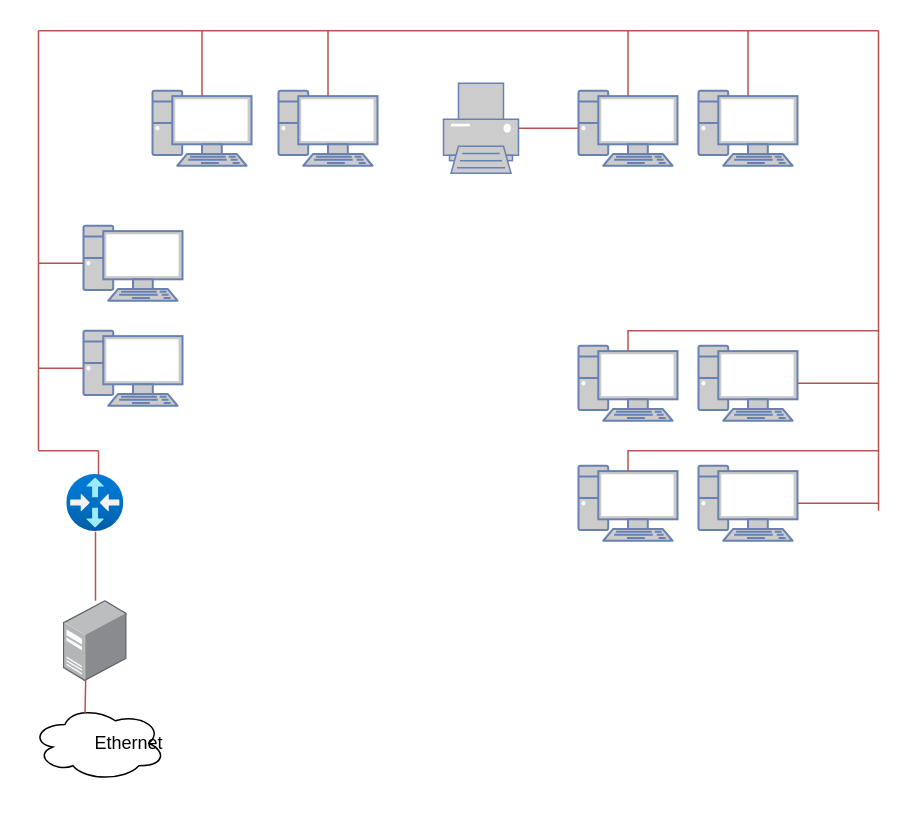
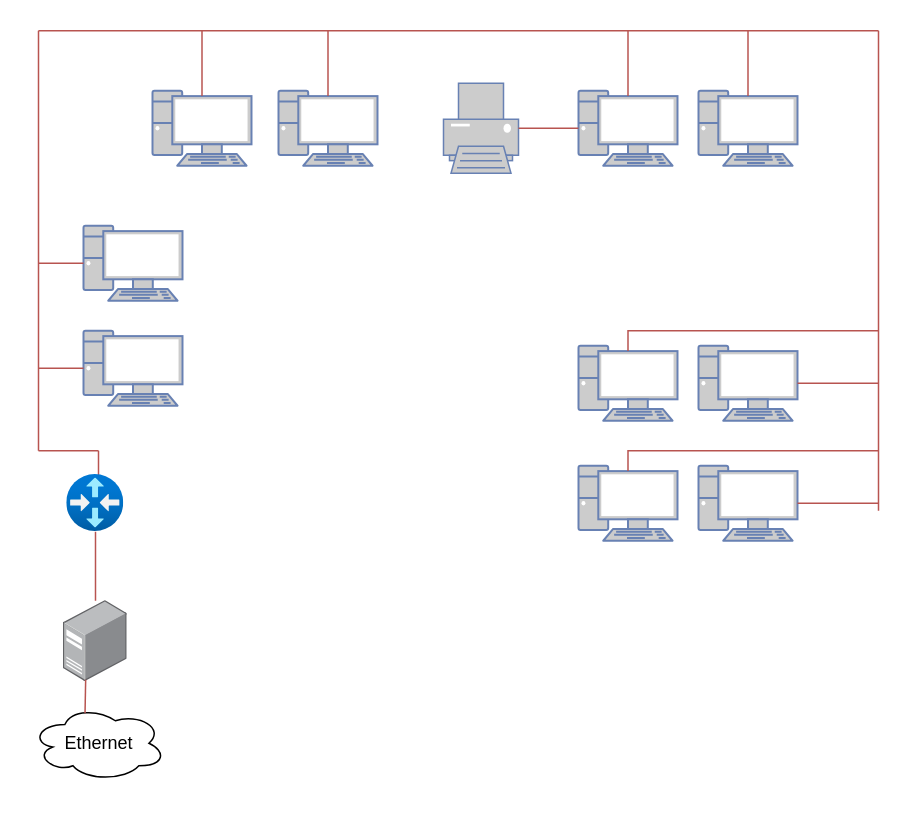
node "Ethernet": moved (128, 743) -> (98, 743)
